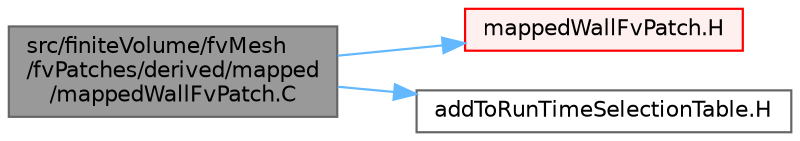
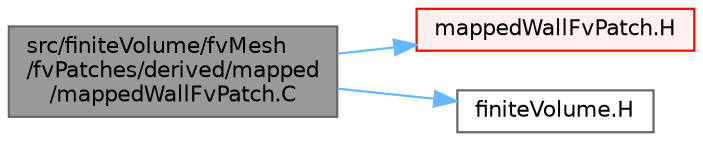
node "addToRunTimeSelectionTable.H": label "addToRunTimeSelectionTable.H" -> "finiteVolume.H"
